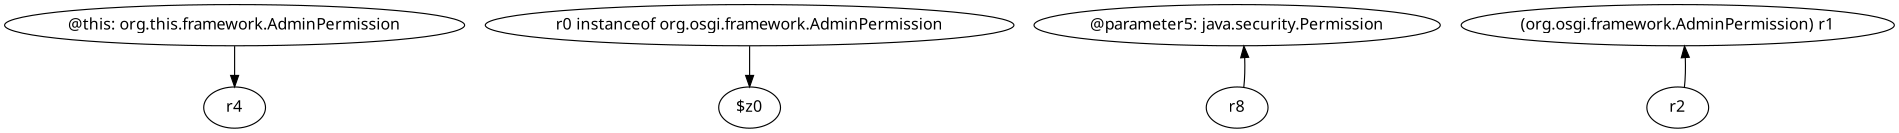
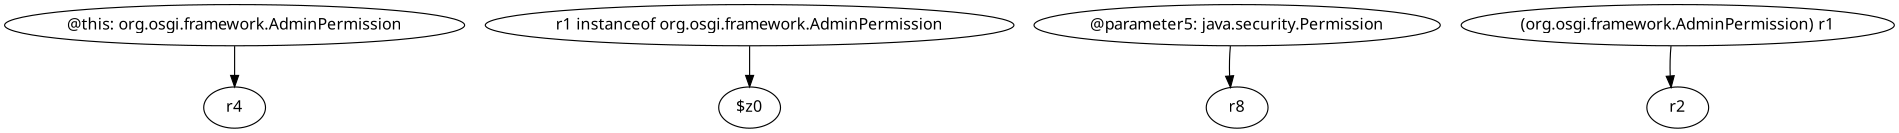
node "@this: org.this.framework.AdminPermission": label "@this: org.this.framework.AdminPermission" -> "@this: org.osgi.framework.AdminPermission"
node "r0 instanceof org.osgi.framework.AdminPermission": label "r0 instanceof org.osgi.framework.AdminPermission" -> "r1 instanceof org.osgi.framework.AdminPermission"
edge "r8" -> "@parameter5: java.security.Permission": reversed
edge "r2" -> "(org.osgi.framework.AdminPermission) r1": reversed
